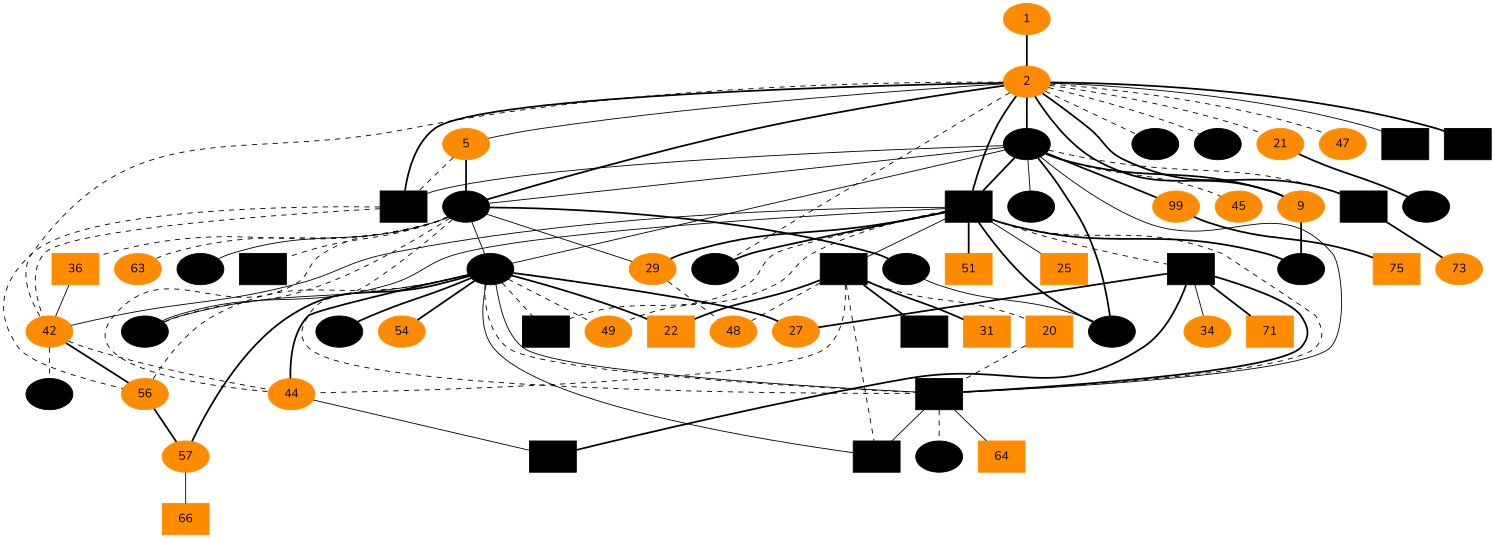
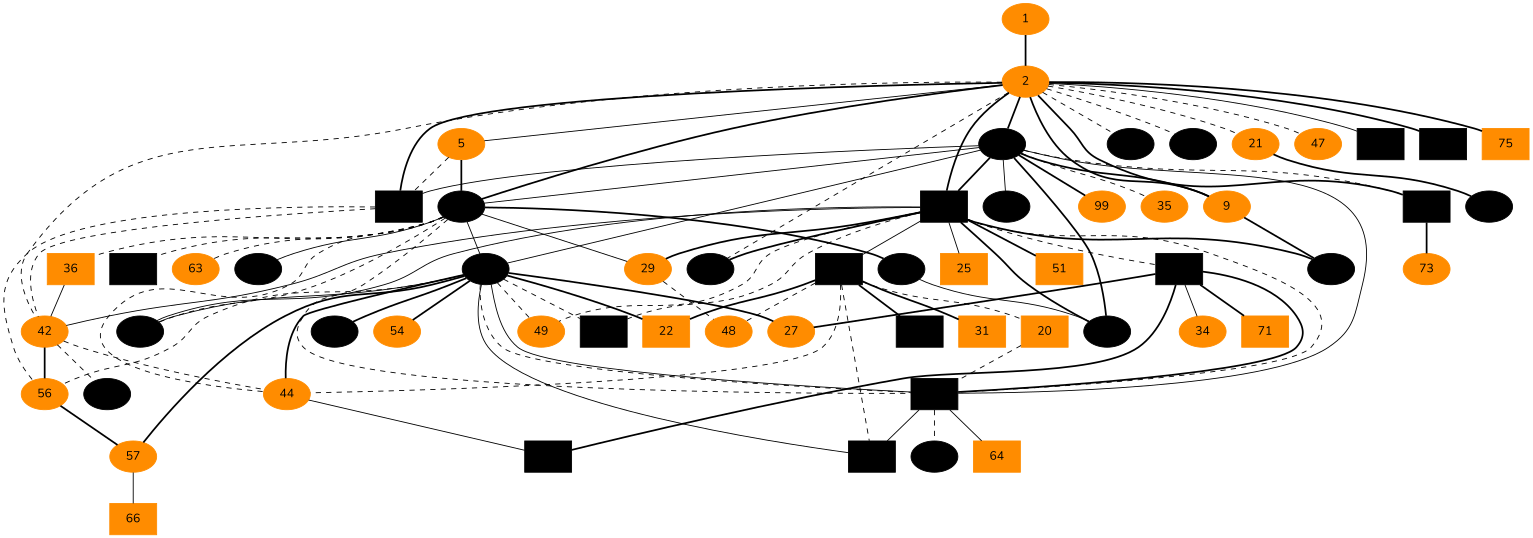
node "45": label "45" -> "35"
edge "99" -- "75": now "2" -- "75"
